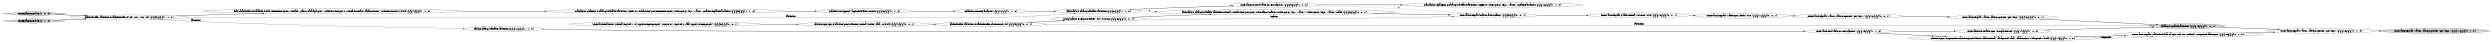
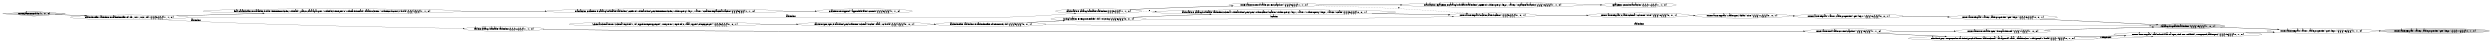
node "replaceTxn.commitTransaction()@@@11@@@['1', '1', '0']": added
node "createTxn.commitTransaction()@@@7@@@['1', '1', '0']": removed
node "testReplaceTxnBuilder['0', '1', '0']": removed
